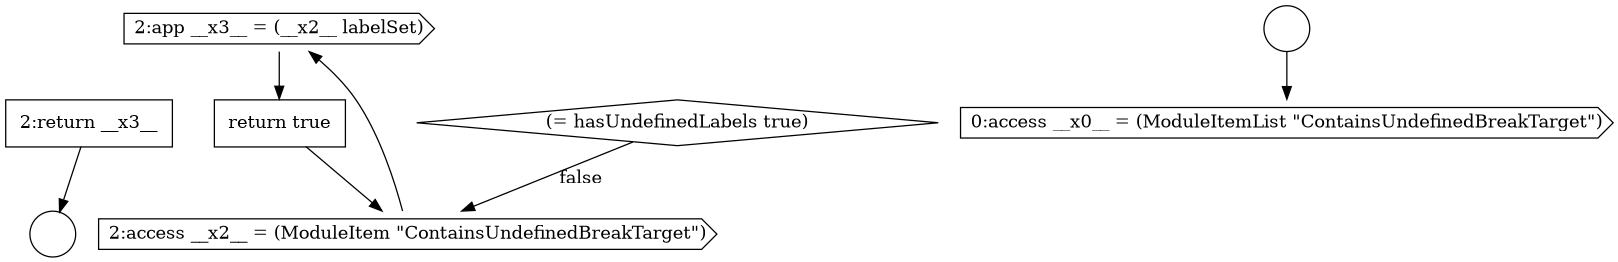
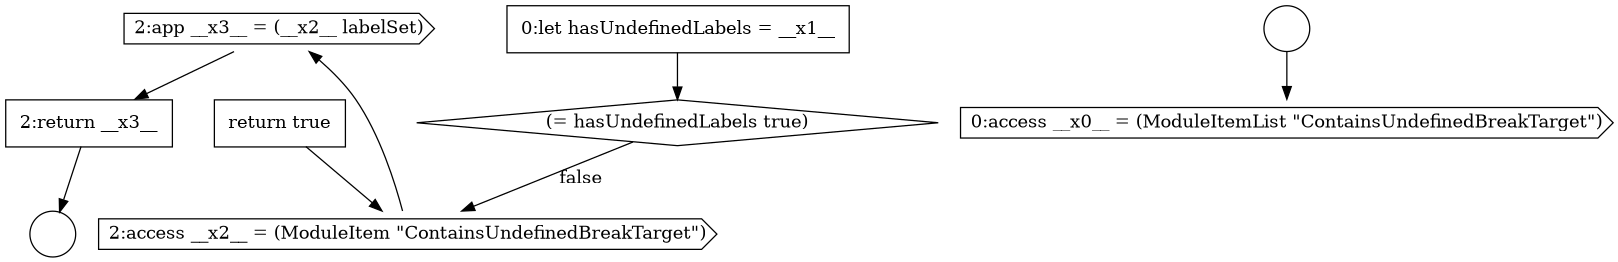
node "0:let hasUndefinedLabels = __x1__": added
edge "2:app __x3__ = (__x2__ labelSet)" -> "return true": now "2:app __x3__ = (__x2__ labelSet)" -> "2:return __x3__"
